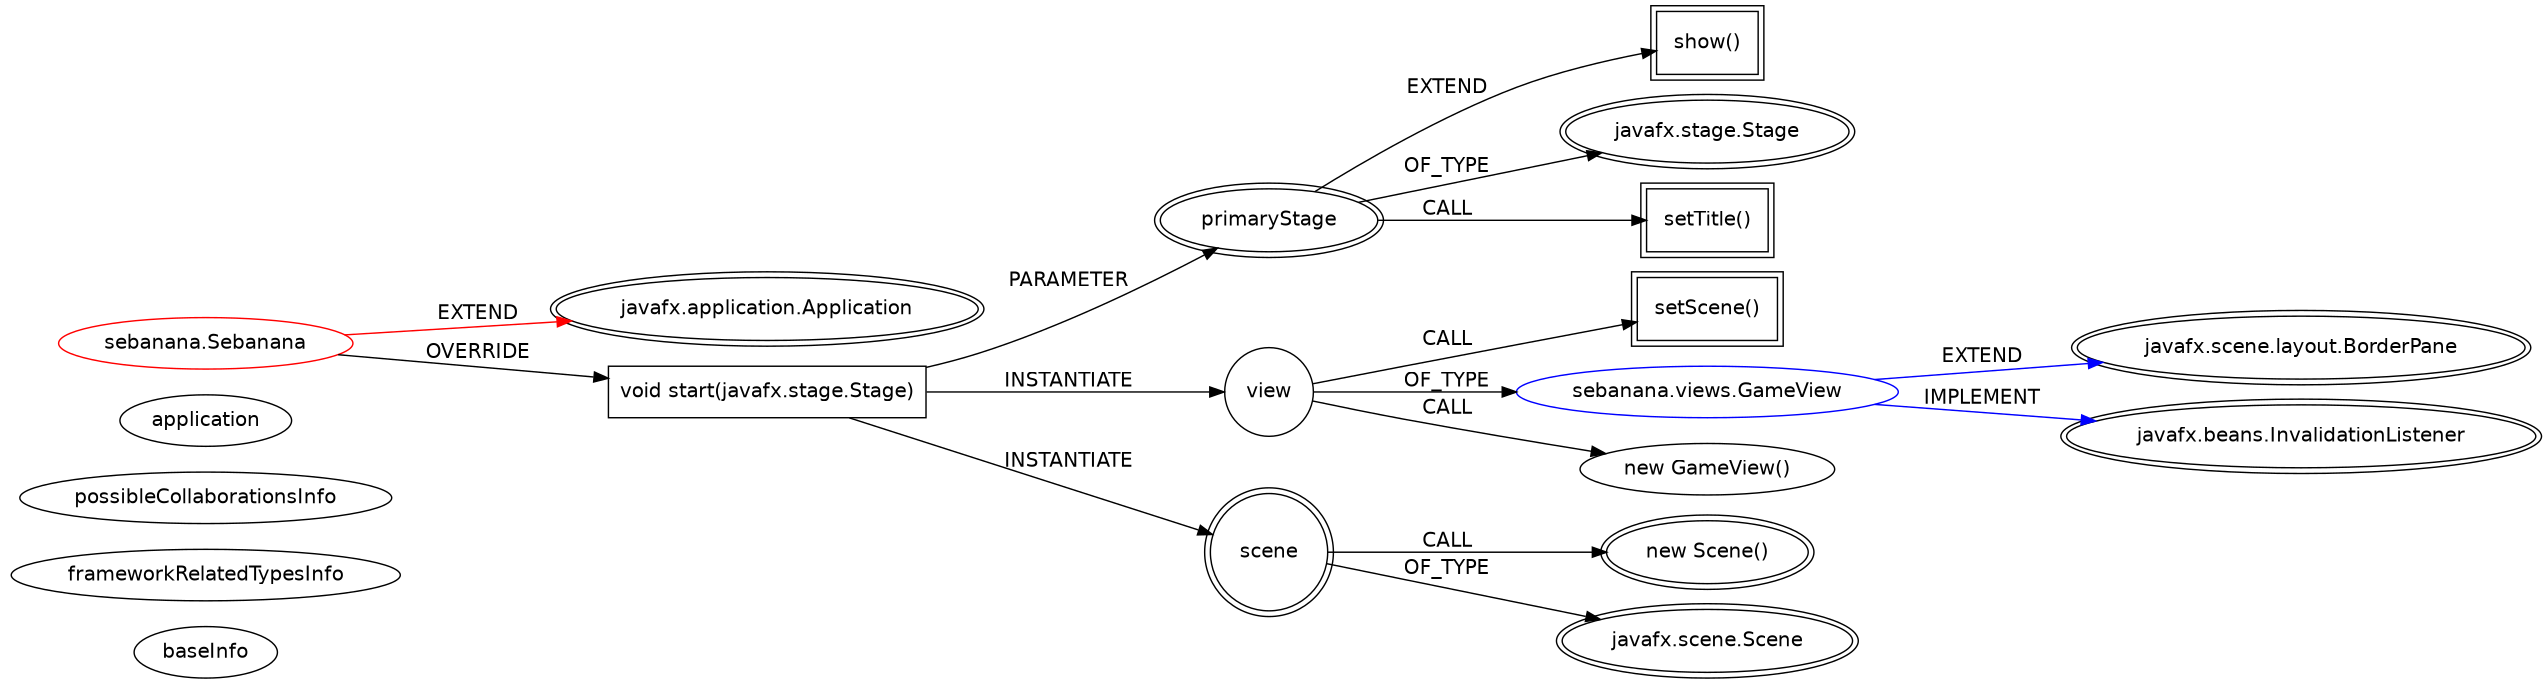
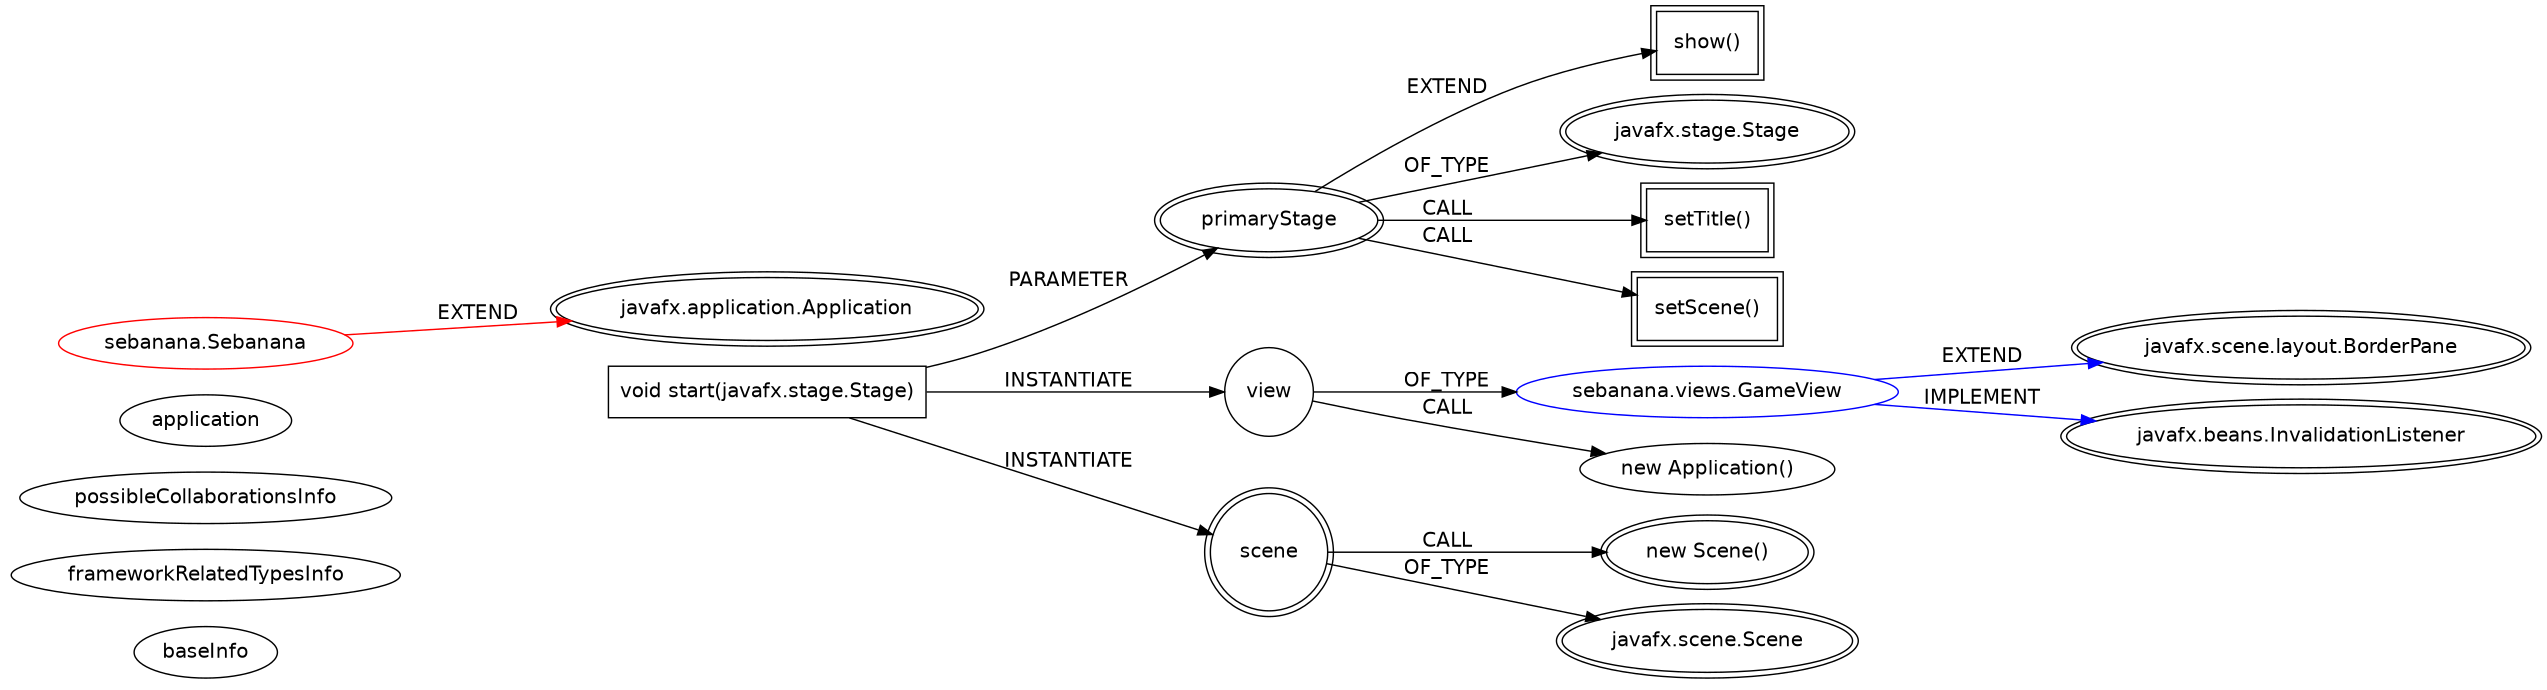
edge "view" -> "setScene()": now "primaryStage" -> "setScene()"
edge "sebanana.Sebanana" -> "void start(javafx.stage.Stage)": removed, label "OVERRIDE"
node "new GameView()": label "new GameView()" -> "new Application()"
